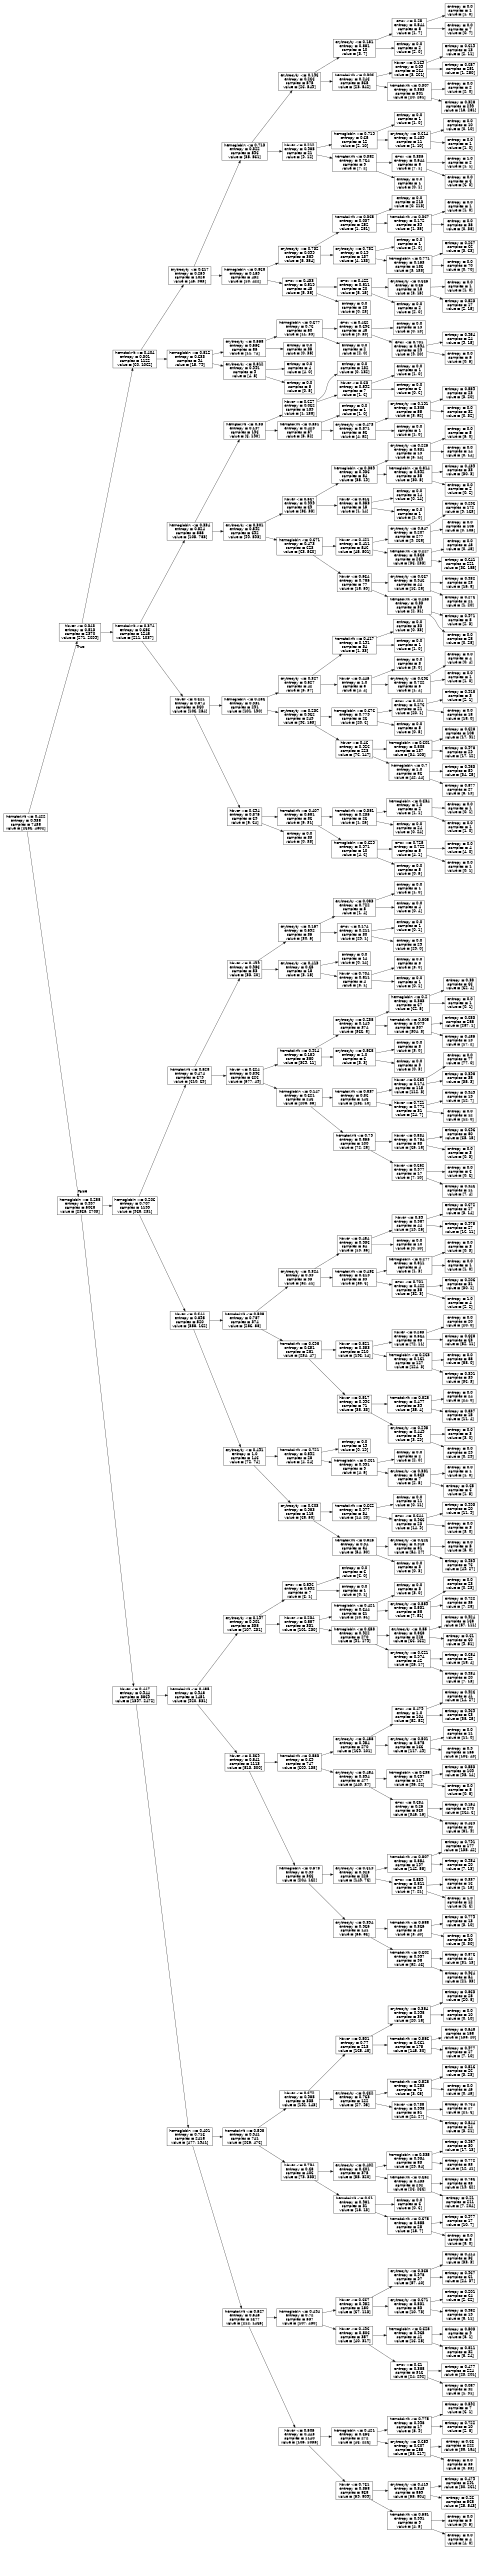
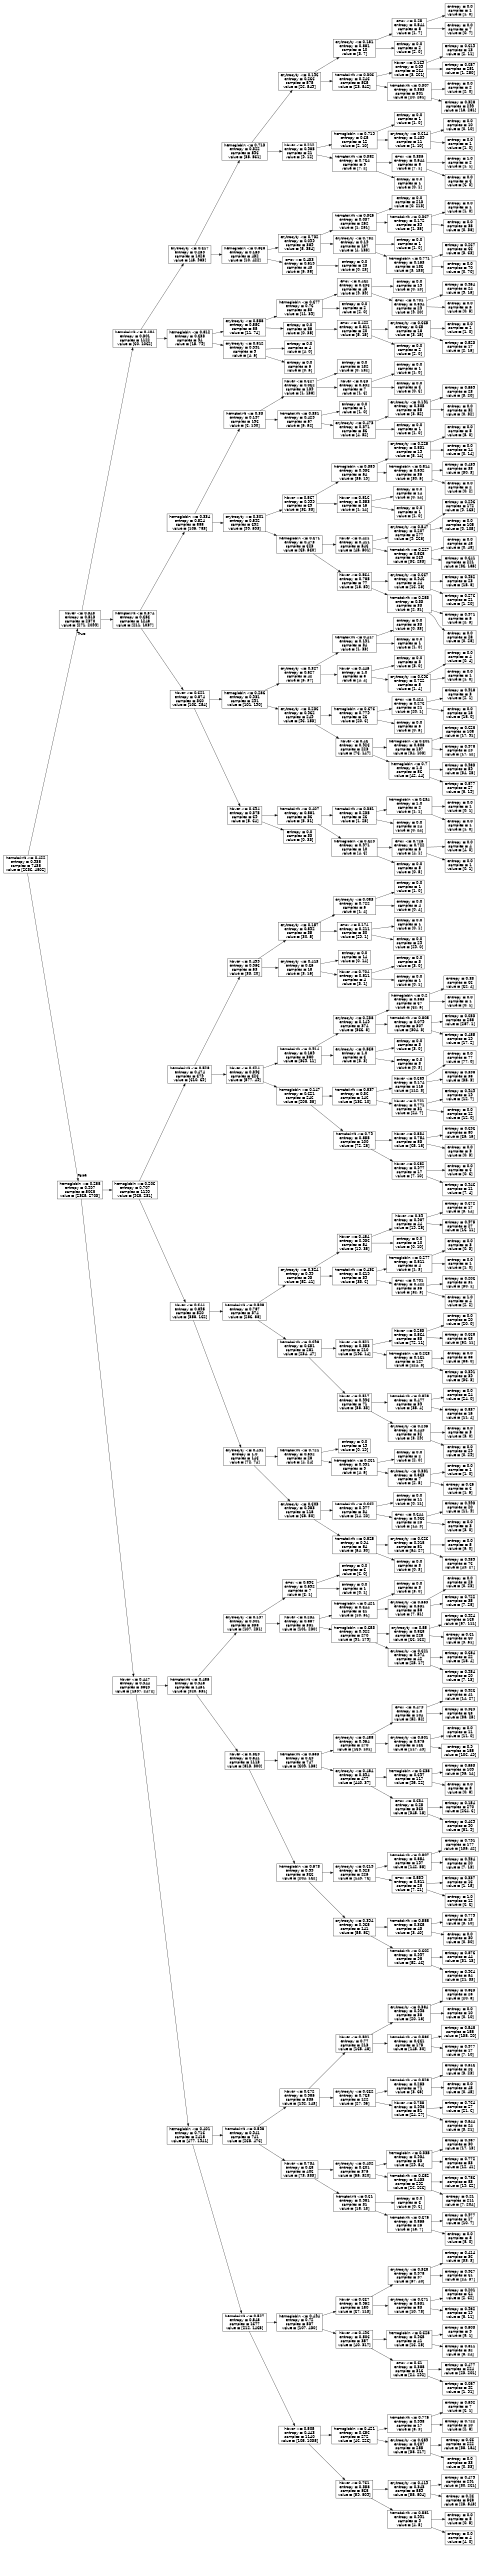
edge "er-cv <= 0.433 entropy = 0.519 samples = 43 value = [5, 38]" -> "er-cv <= 0.422 entropy = 0.811 samples = 20 value = [5, 15]": now "entropy = 0.0 samples = 35 value = [0, 35]" -> "er-cv <= 0.422 entropy = 0.811 samples = 20 value = [5, 15]"
